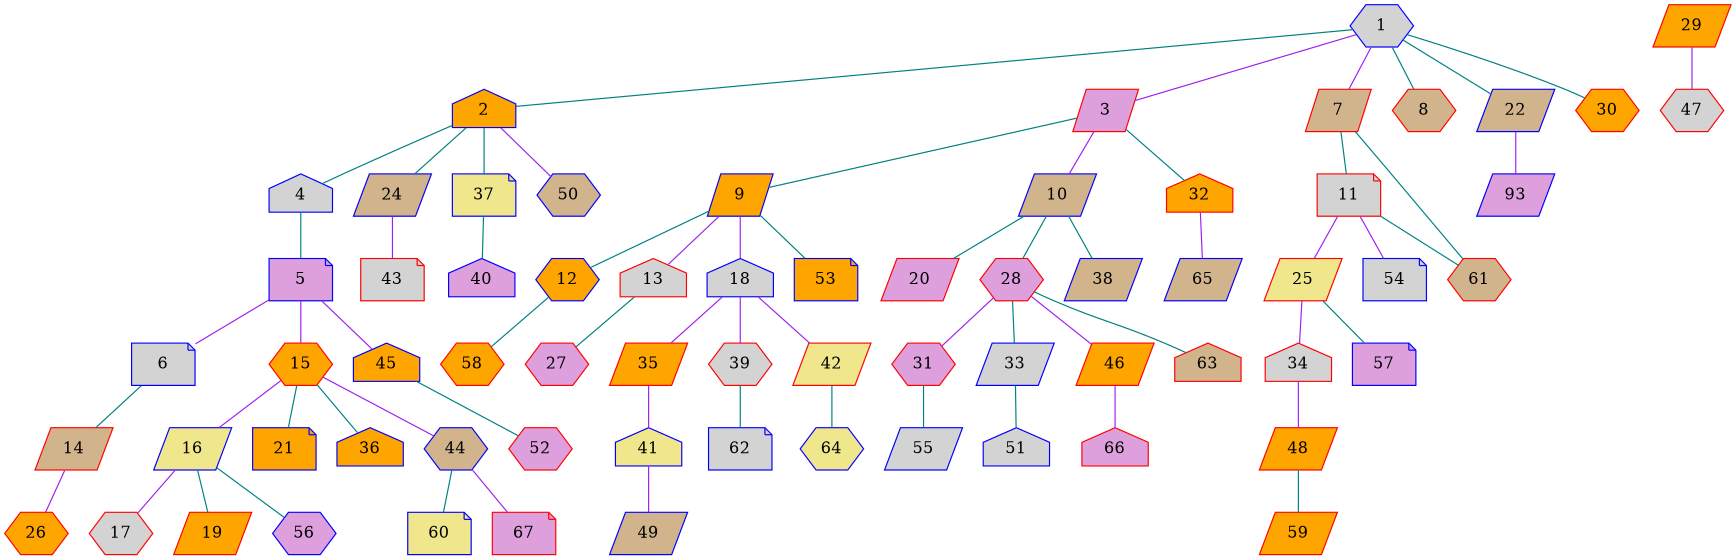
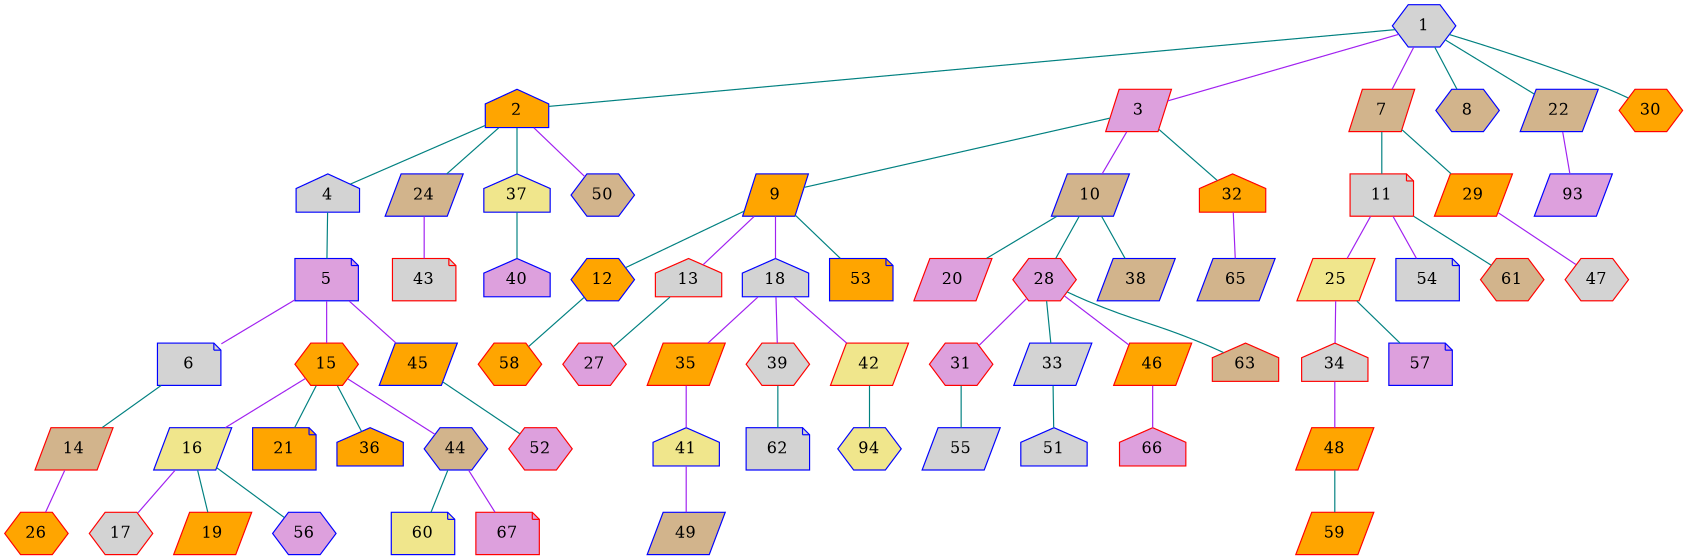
node "8": color red -> blue
node "37": shape note -> house
edge "7" -- "61": now "7" -- "29"
node "45": shape house -> parallelogram
node "64": label "64" -> "94"
